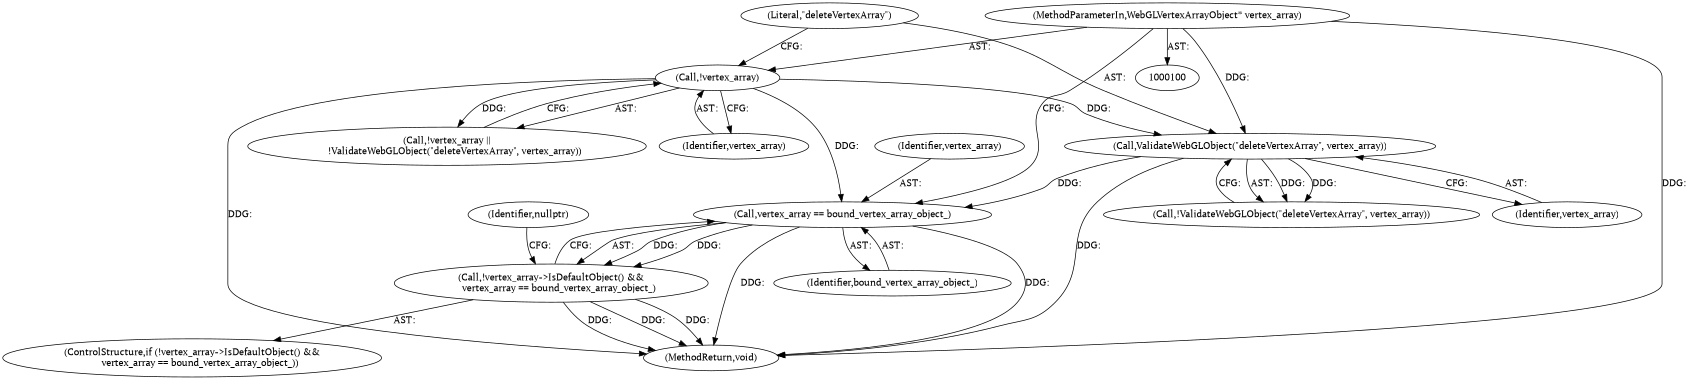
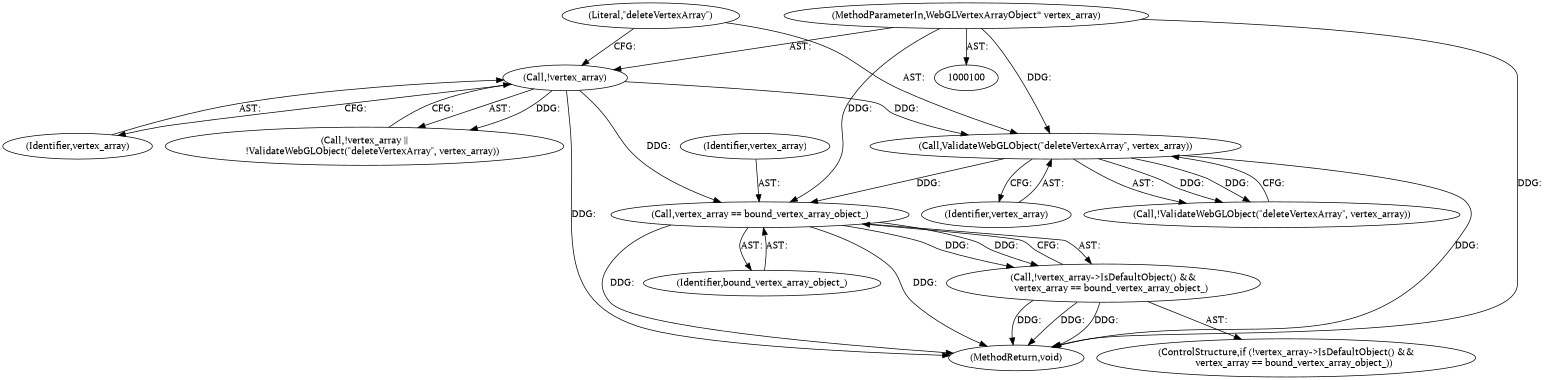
edge "(MethodParameterIn,WebGLVertexArrayObject* vertex_array)" -> "(Call,vertex_array == bound_vertex_array_object_)": label "CFG: " -> "DDG: "
node "(Identifier,nullptr)": removed
